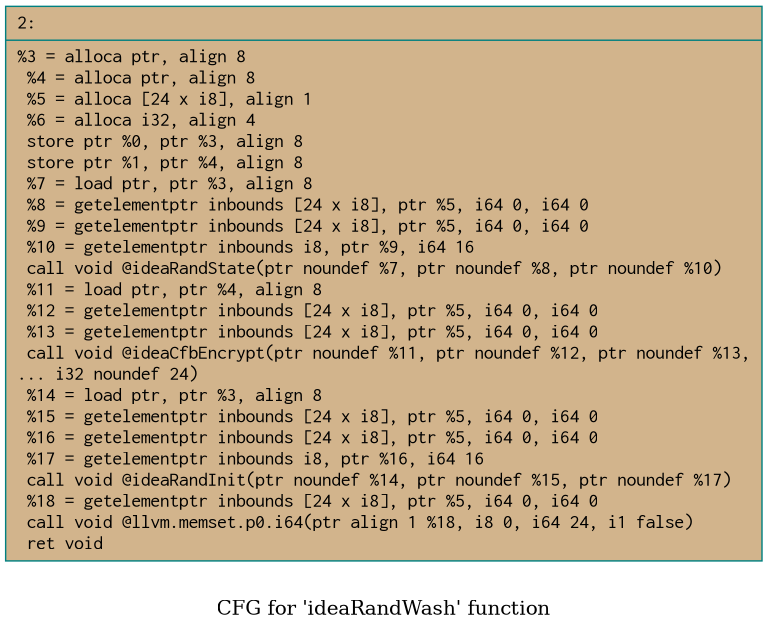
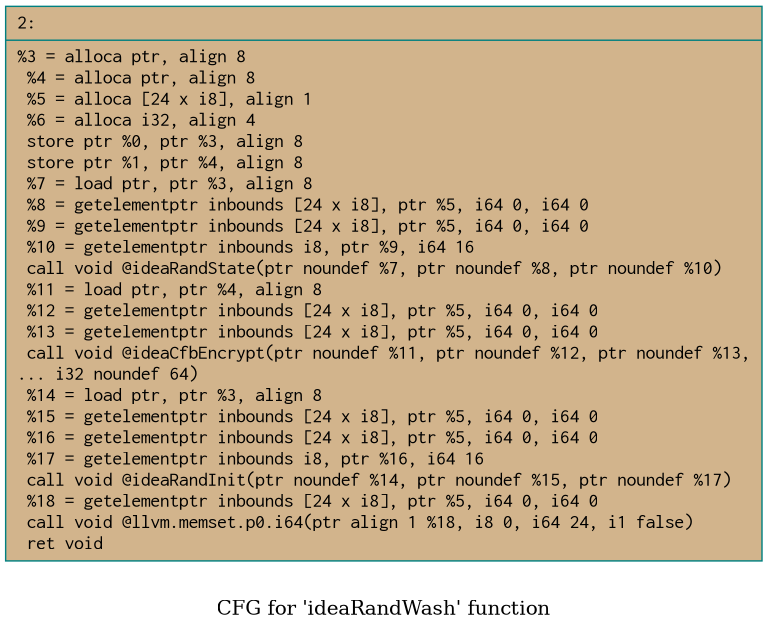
node "2:": text "... i32 noundef 24)" -> "... i32 noundef 64)"
